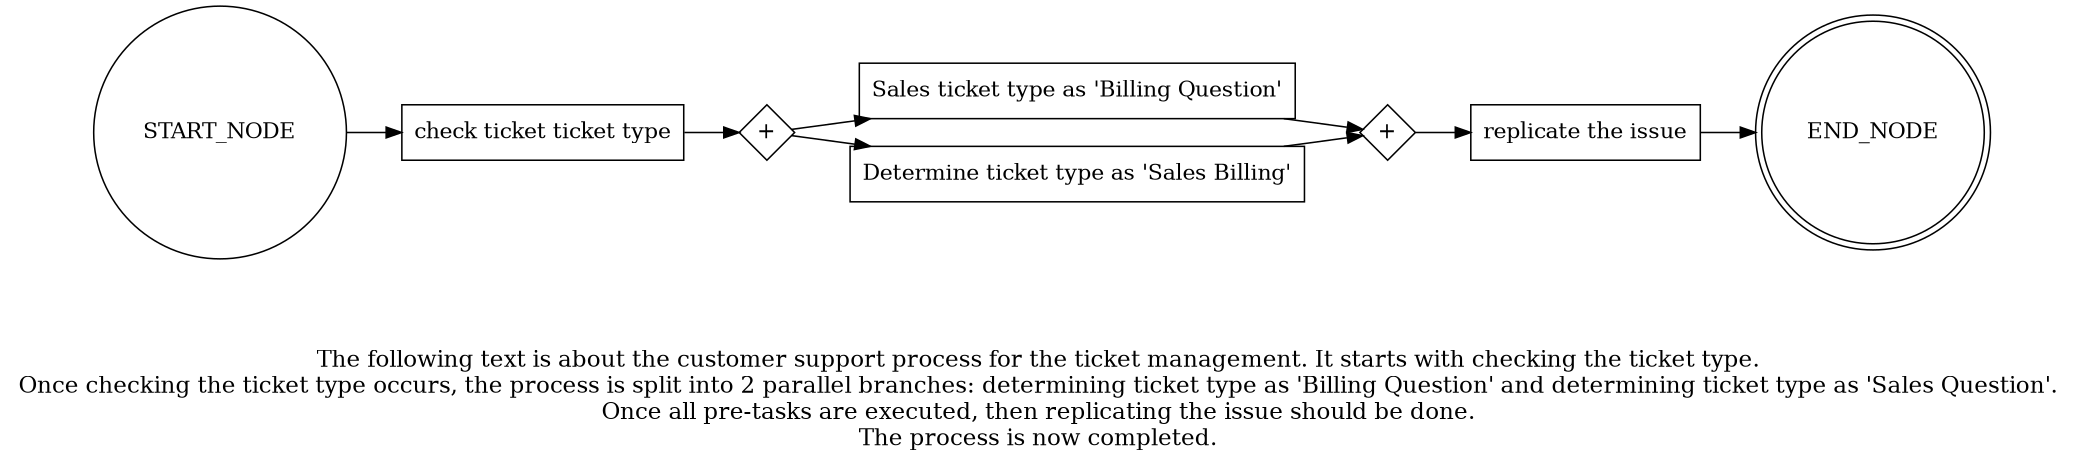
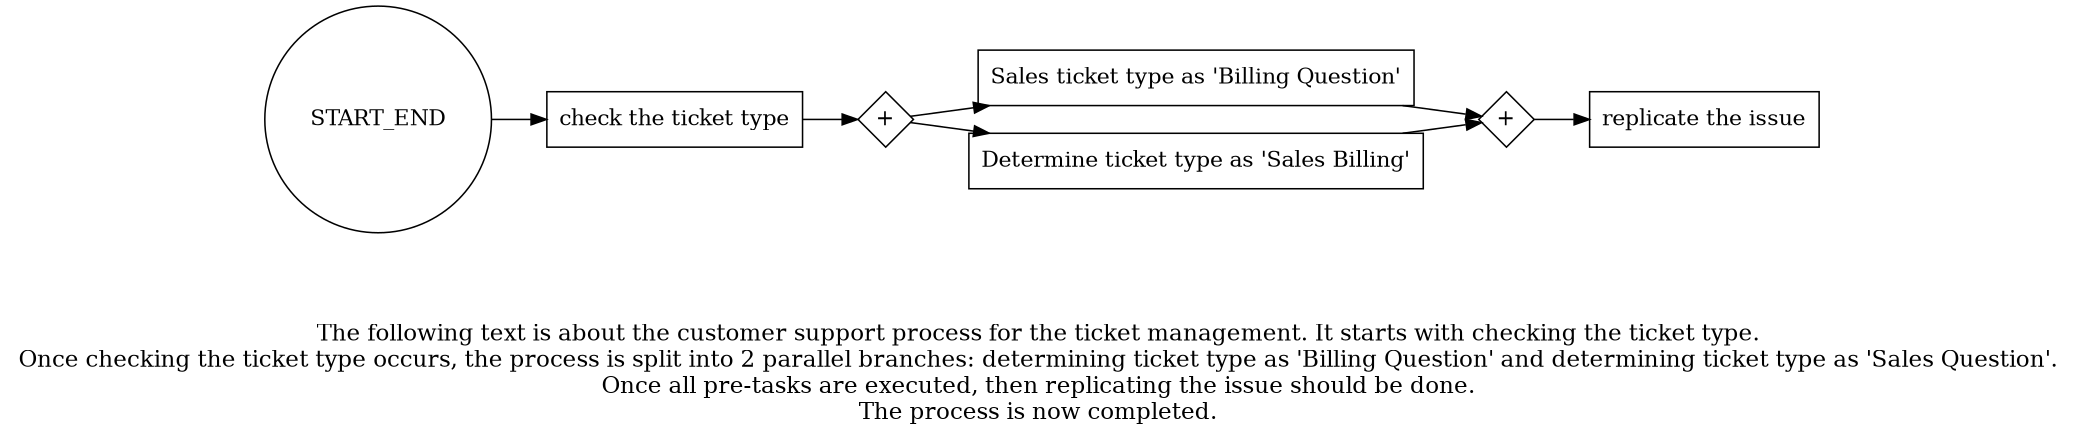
node "START_NODE": label "START_NODE" -> "START_END"
node "check ticket ticket type": label "check ticket ticket type" -> "check the ticket type"
node "END_NODE": removed
